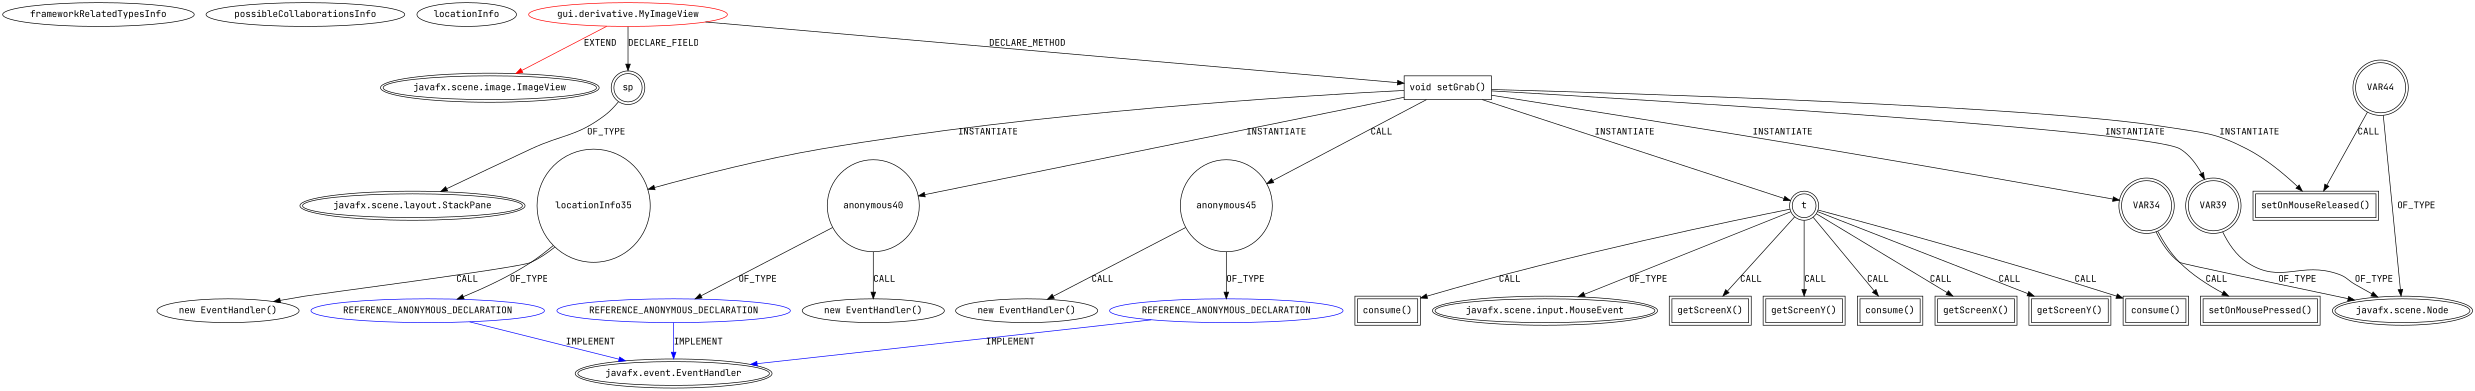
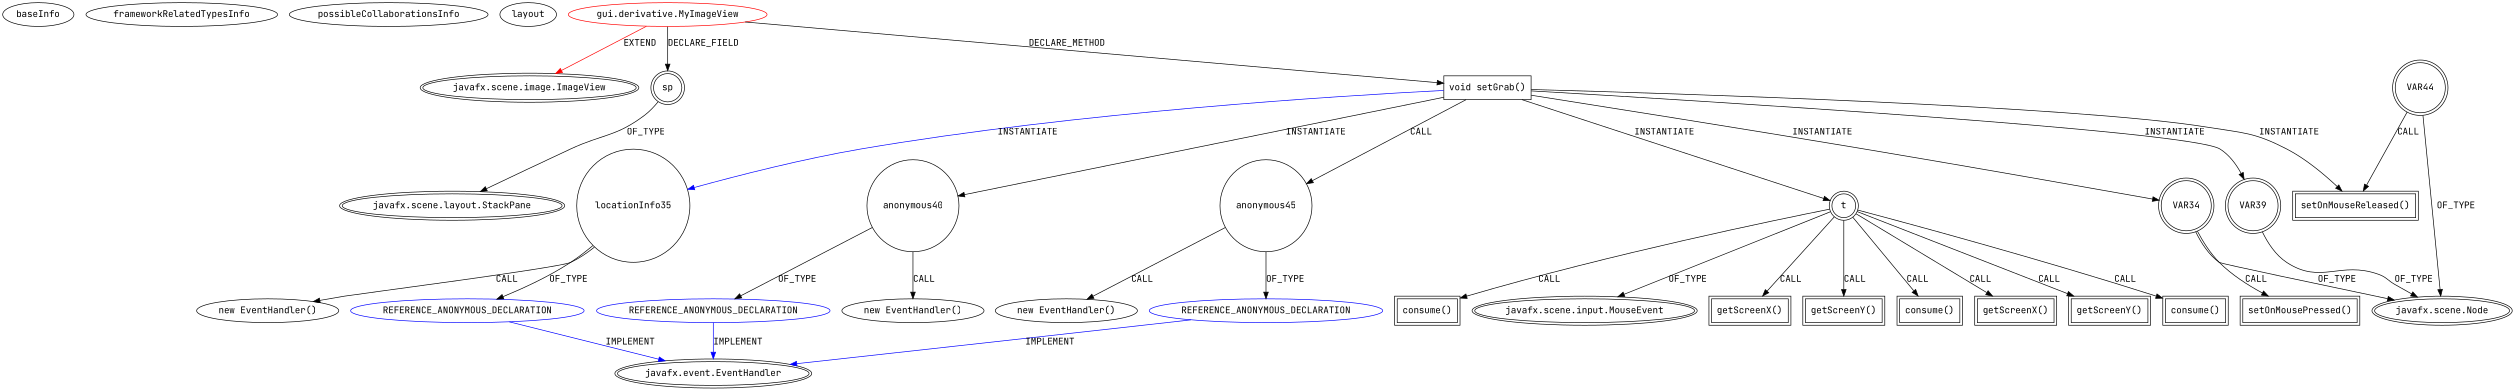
node "baseInfo": added
node "locationInfo": label "locationInfo" -> "layout"
edge "void setGrab()" -> "locationInfo35": color black -> blue
